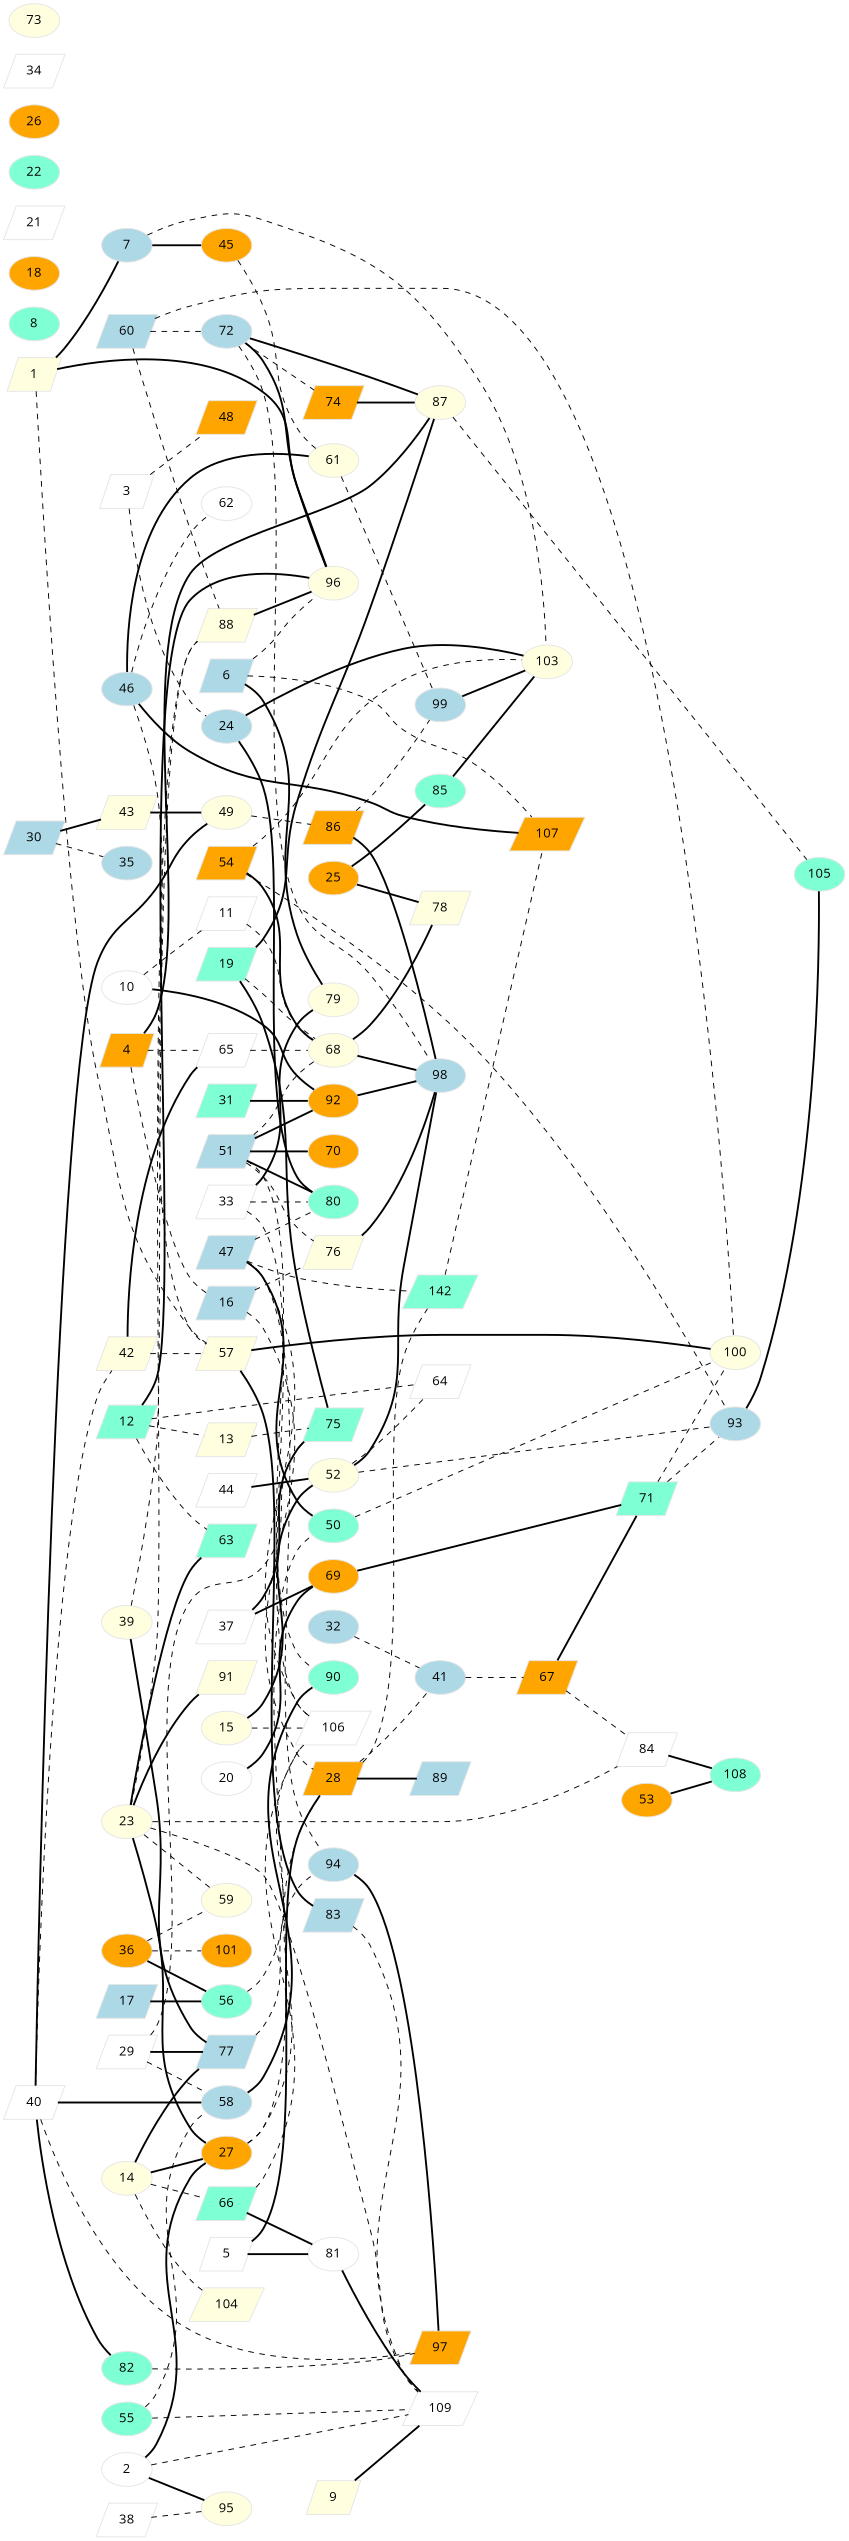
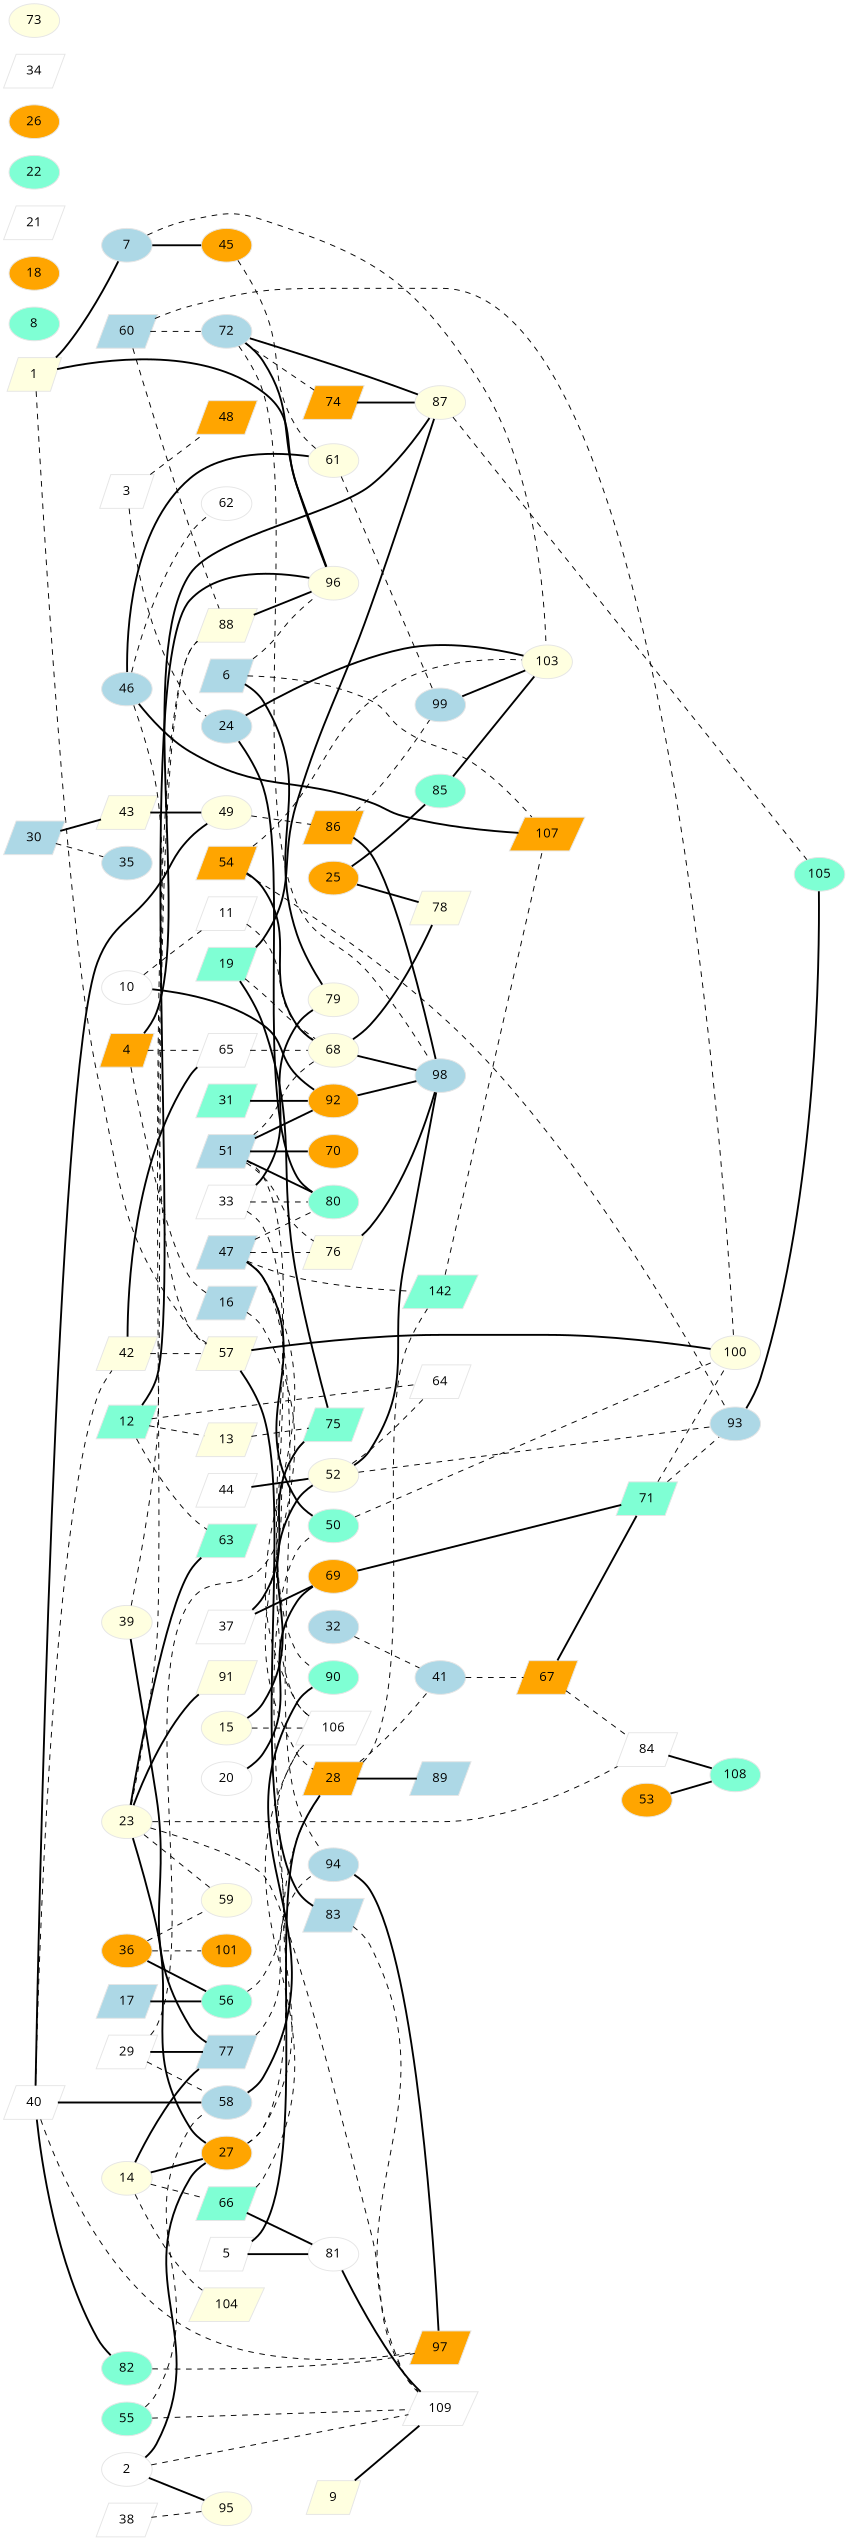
edge "76" -- "16": now "76" -- "47"
